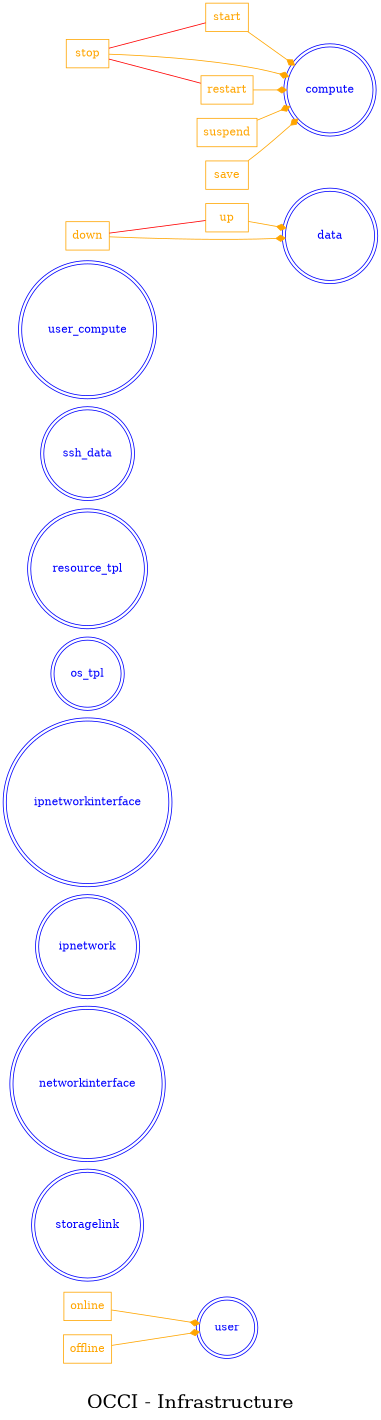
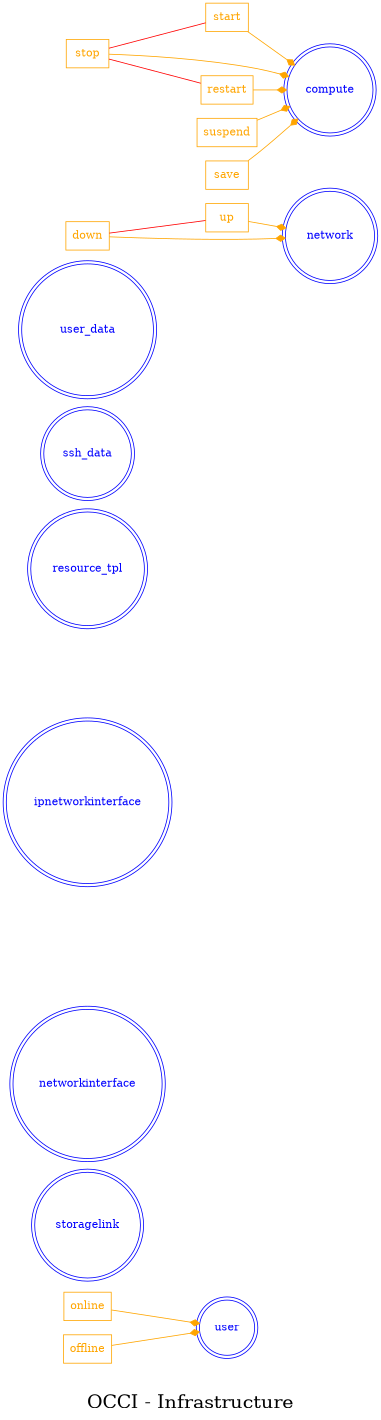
node "data": label "data" -> "network"
node "user_compute": label "user_compute" -> "user_data"
node "os_tpl": removed
node "ipnetwork": removed
